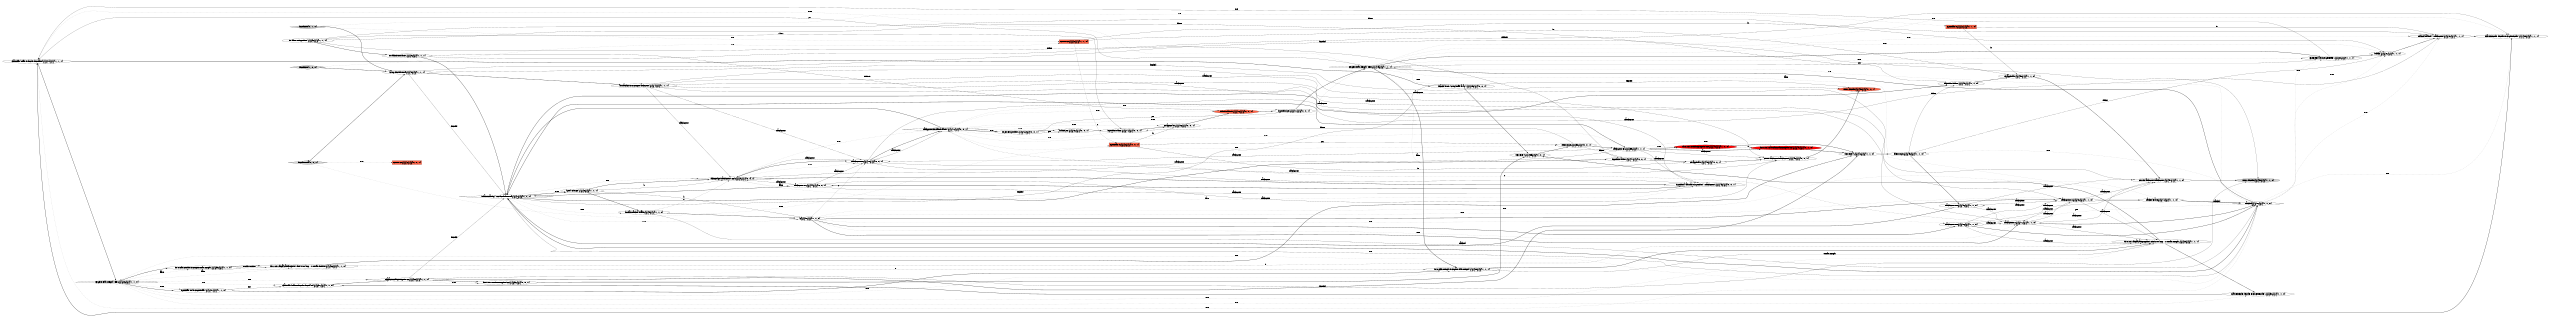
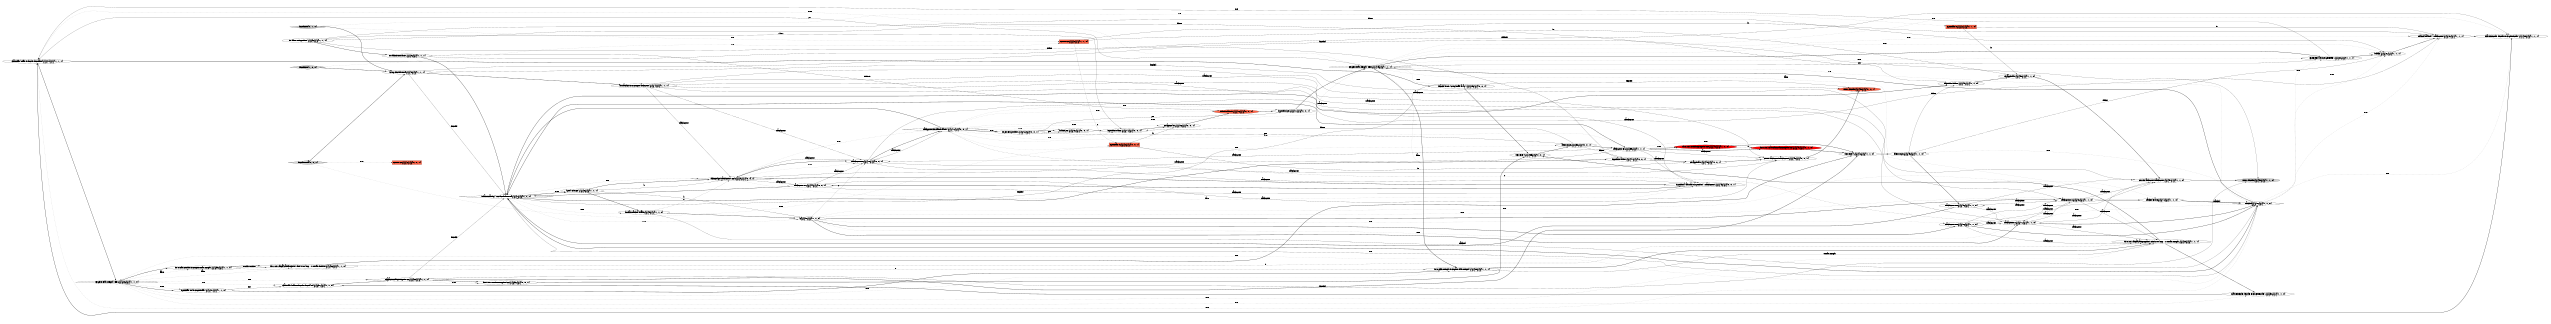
edge "ByteBuffer in@@@2@@@['0', '0', '1']" -> "oldPos = pos@@@38@@@['0', '0', '1']": now "int pos = in.position()@@@12@@@['0', '0', '1']" -> "oldPos = pos@@@38@@@['0', '0', '1']"
edge "delimBuf.get(matchCount) == b@@@9@@@['0', '0', '1']" -> "matchCount = 0@@@44@@@['0', '0', '1']": removed, label "false"
edge "matched@@@18@@@['1', '1', '0']" -> "matchCount = 0@@@46@@@['1', '1', '0']": label "pos" -> "true"
